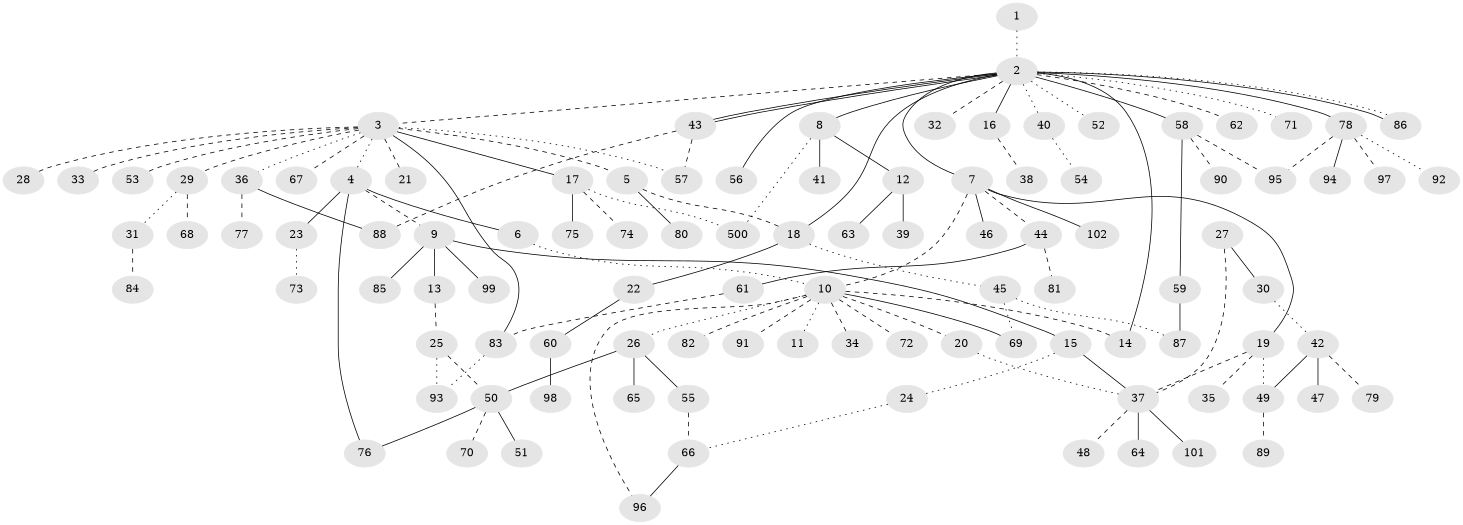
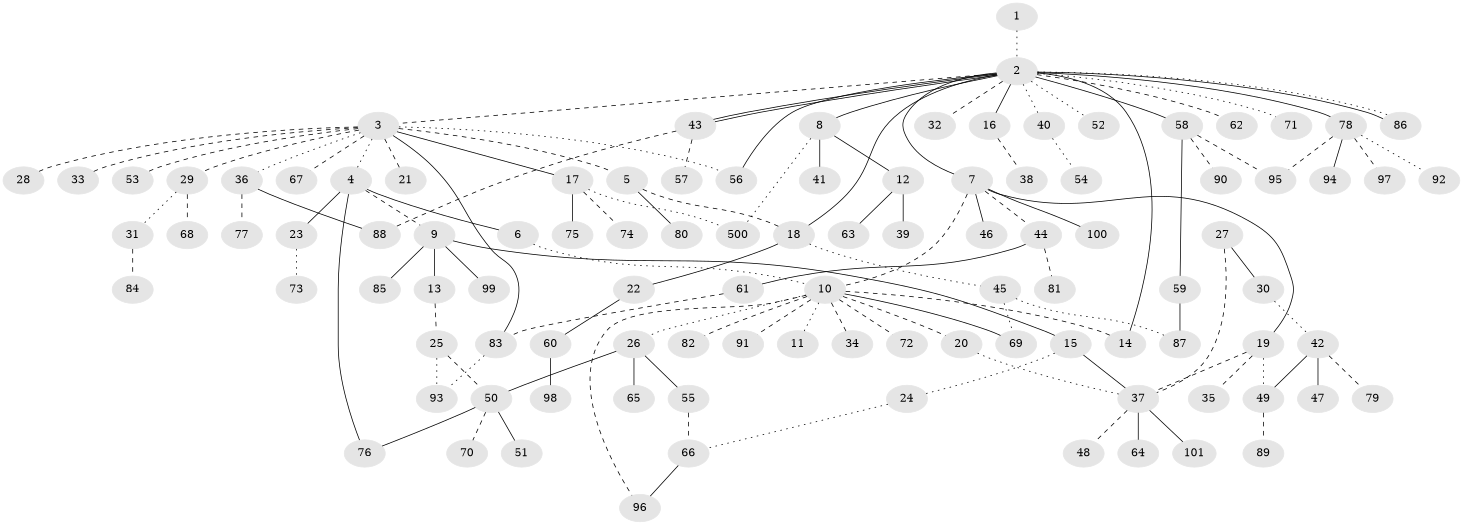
edge "3" -- "57": now "3" -- "56"
node "102": label "102" -> "100"
